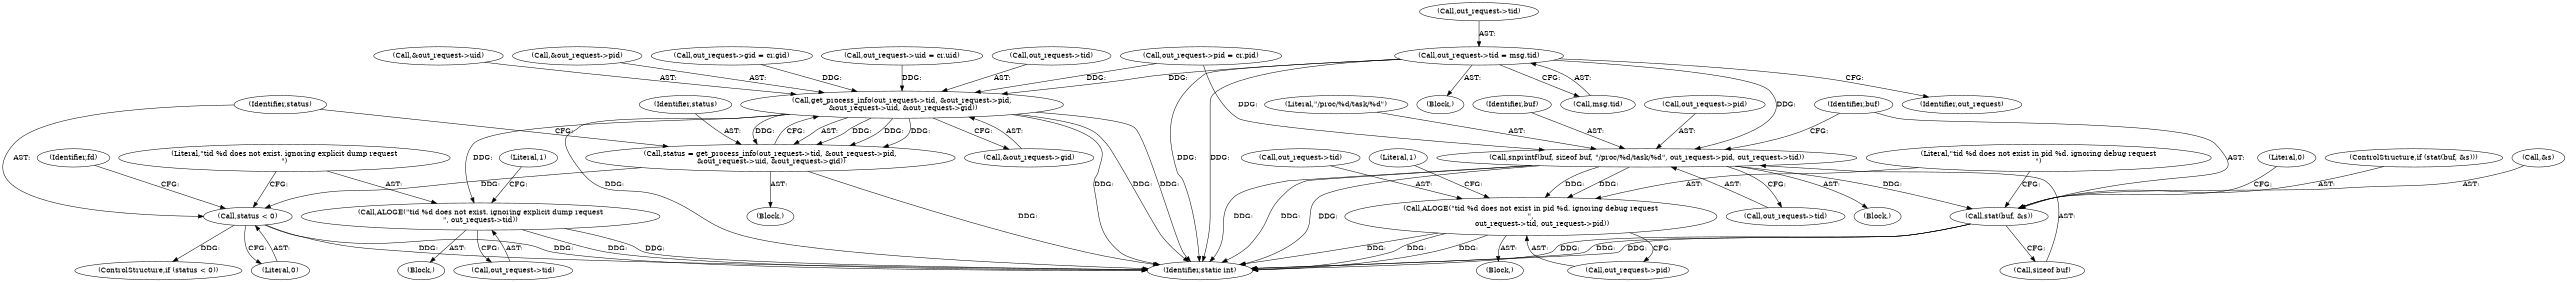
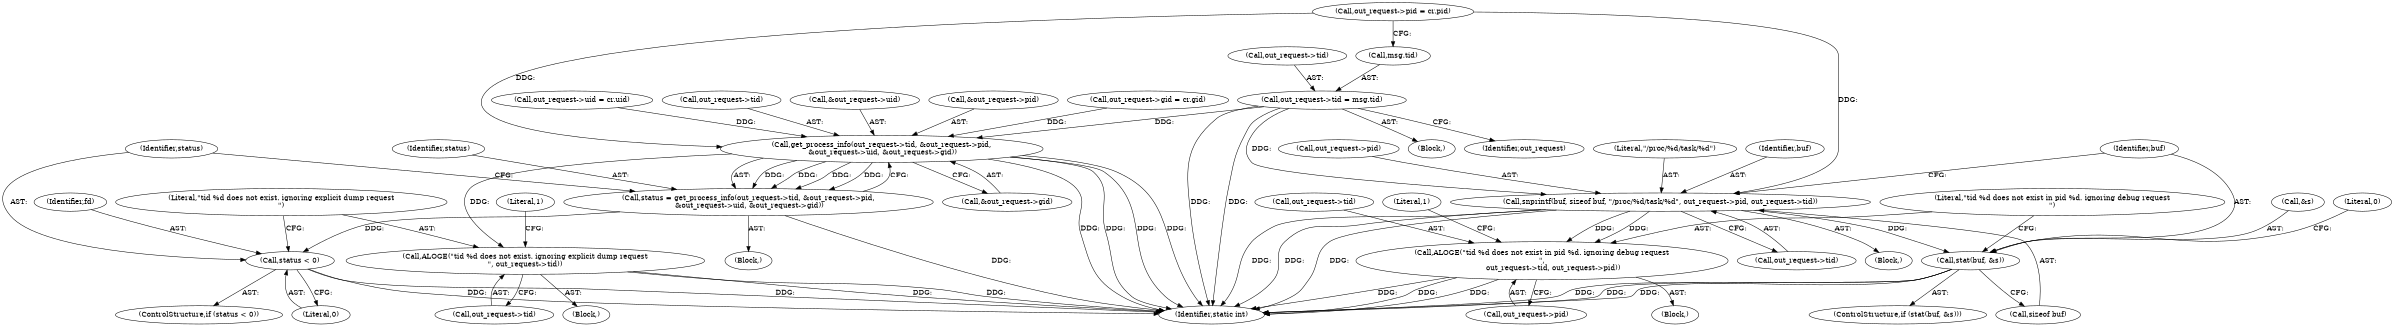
edge "(Call,out_request->tid = msg.tid)" -> "(Call,msg.tid)": now "(Call,out_request->pid = cr.pid)" -> "(Call,msg.tid)"
edge "(Identifier,fd)" -> "(Call,status < 0)": label "CFG: " -> "AST: "
edge "(ControlStructure,if (stat(buf, &s)))" -> "(Call,stat(buf, &s))": reversed
edge "(Call,status < 0)" -> "(ControlStructure,if (status < 0))": label "DDG: " -> "AST: "
